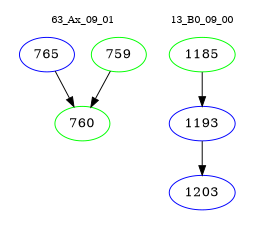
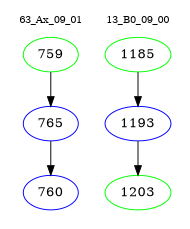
edge "759" -> "760": now "759" -> "765"
node "760": color green -> blue
node "1203": color blue -> green
